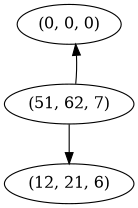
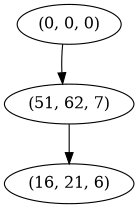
edge "(51, 62, 7)" -> "(0, 0, 0)": reversed
node "(12, 21, 6)": label "(12, 21, 6)" -> "(16, 21, 6)"
